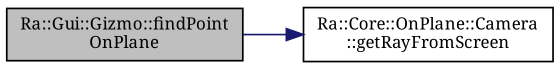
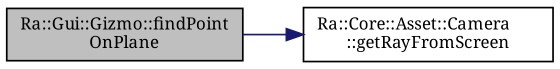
node "Ra::Core::OnPlane::Camera ::getRayFromScreen": label "Ra::Core::OnPlane::Camera ::getRayFromScreen" -> "Ra::Core::Asset::Camera ::getRayFromScreen"
